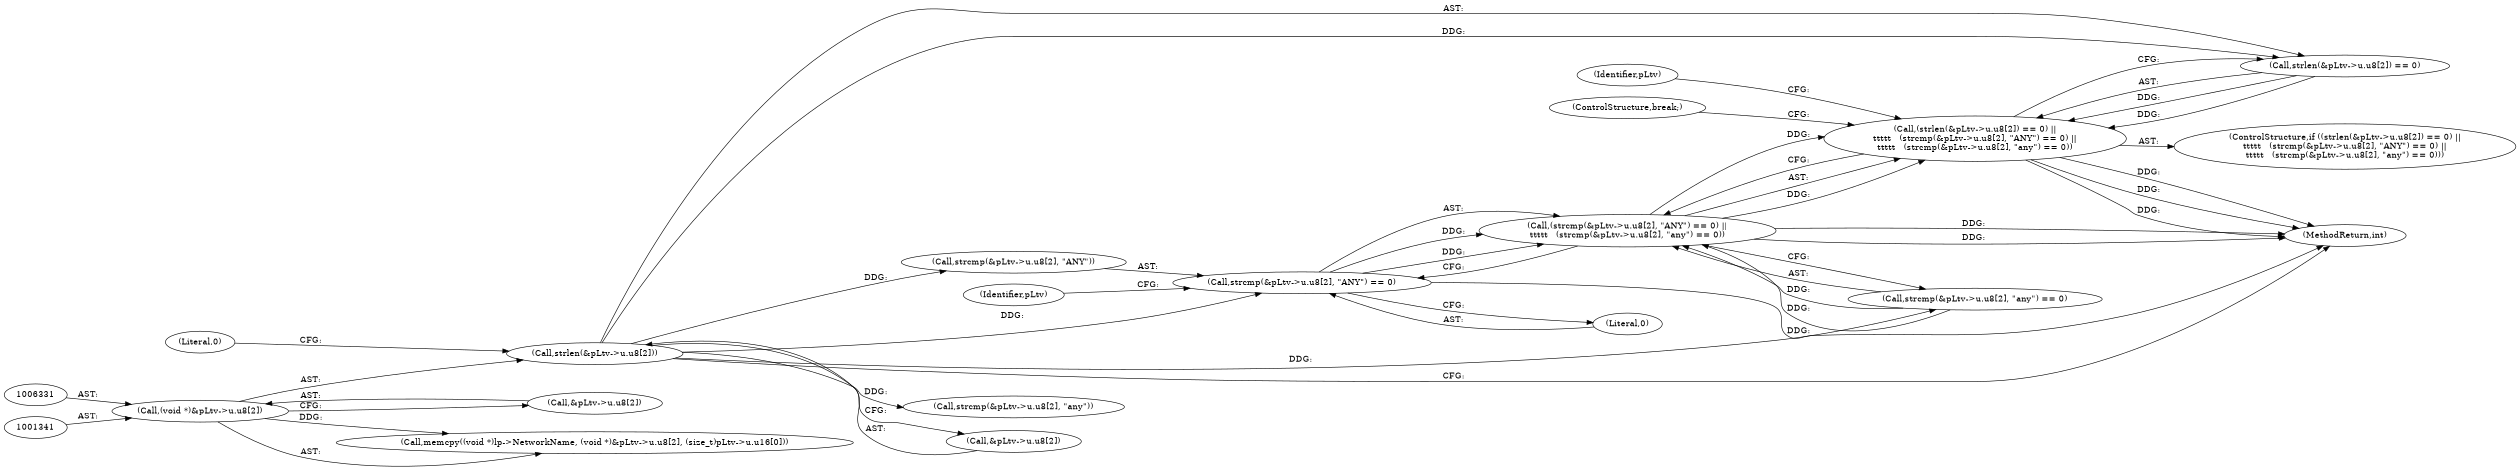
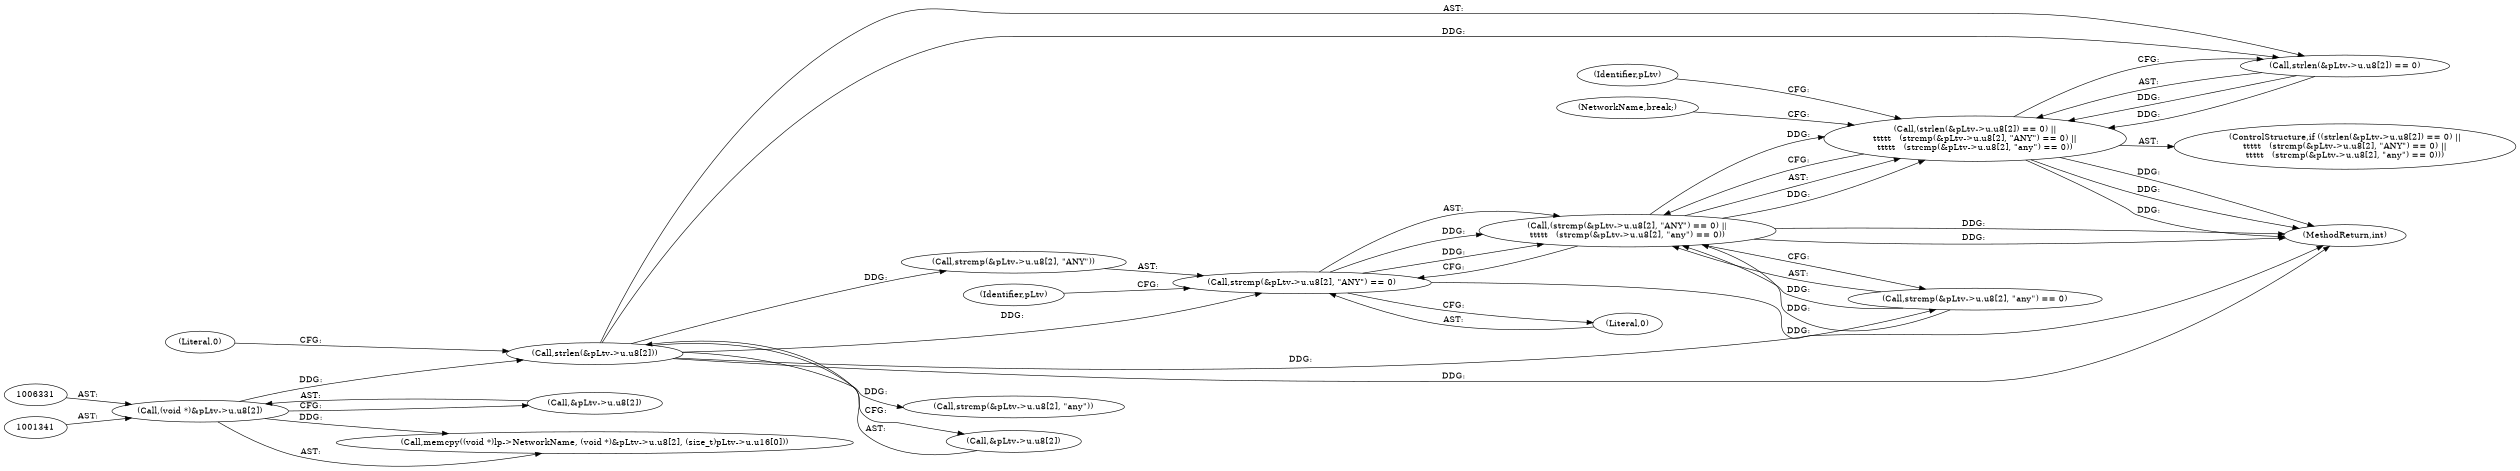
node "(ControlStructure,break;)": label "(ControlStructure,break;)" -> "(NetworkName,break;)"
edge "(Call,strlen(&pLtv->u.u8[2]))" -> "(MethodReturn,int)": label "CFG: " -> "DDG: "
edge "(Call,(void *)&pLtv->u.u8[2])" -> "(Call,strlen(&pLtv->u.u8[2]))": label "AST: " -> "DDG: "
